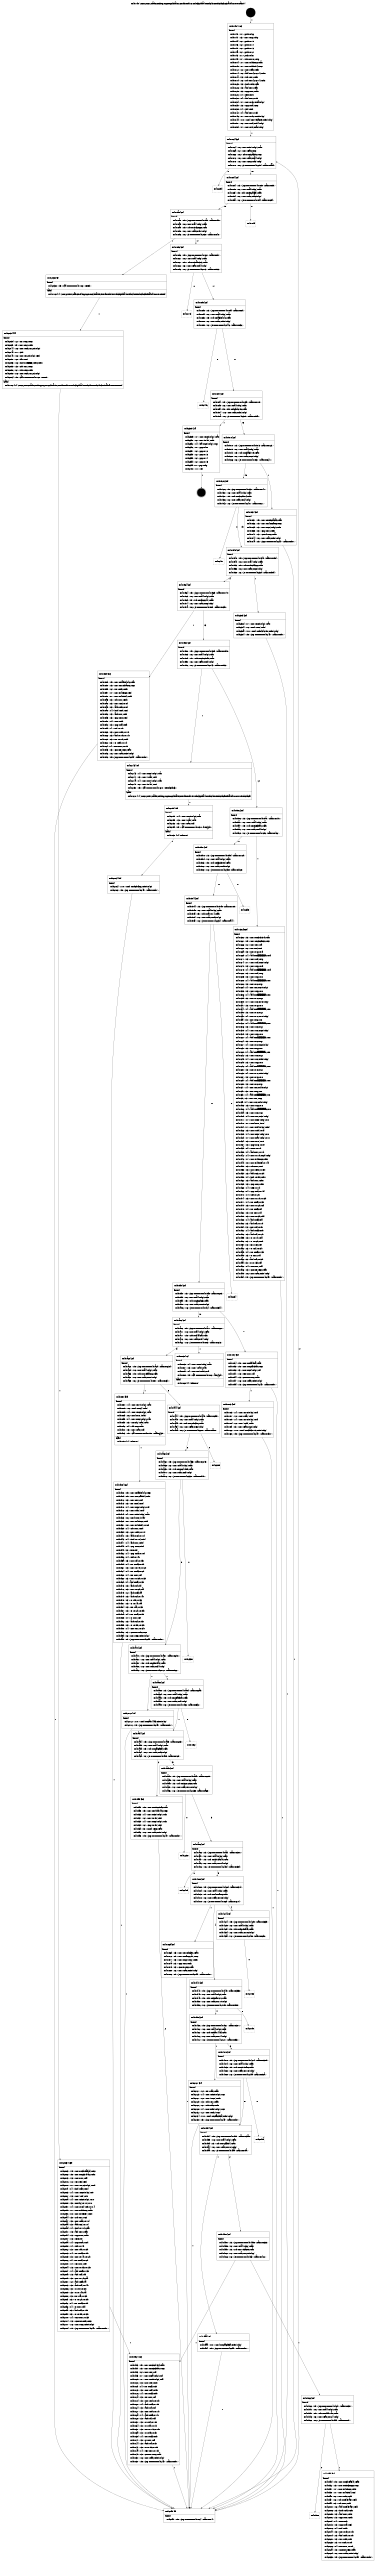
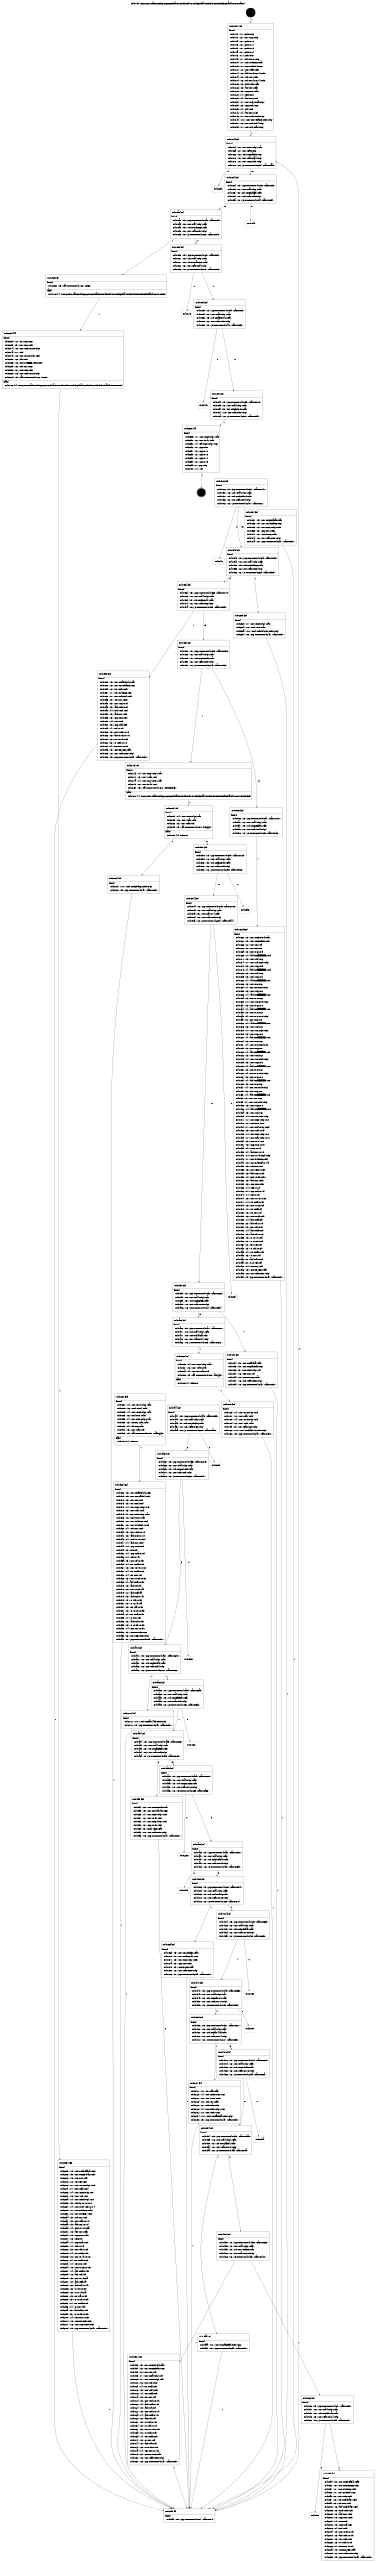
node "0x401910 [28]": removed
edge "0x40199c [28]" -> "0x4019b8 [28]": now "0x402155 [15]" -> "0x4019b8 [28]"
node "0x401a28 [28]": removed
edge "0x401dc4 [30]" -> "0x401e13 [30]": now "0x401e03 [16]" -> "0x401e13 [30]"
edge "0x401b08 [28]" -> "0x401b40 [28]": now "0x401b24 [28]" -> "0x401b40 [28]"
edge "0x402069 [169]" -> "0x401bf2 [106]": now "0x402069 [169]" -> "0x4024f7 [5]"
